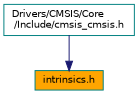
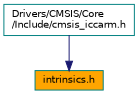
node "Drivers/CMSIS/Core /Include/cmsis_cmsis.h": label "Drivers/CMSIS/Core /Include/cmsis_cmsis.h" -> "Drivers/CMSIS/Core /Include/cmsis_iccarm.h"
